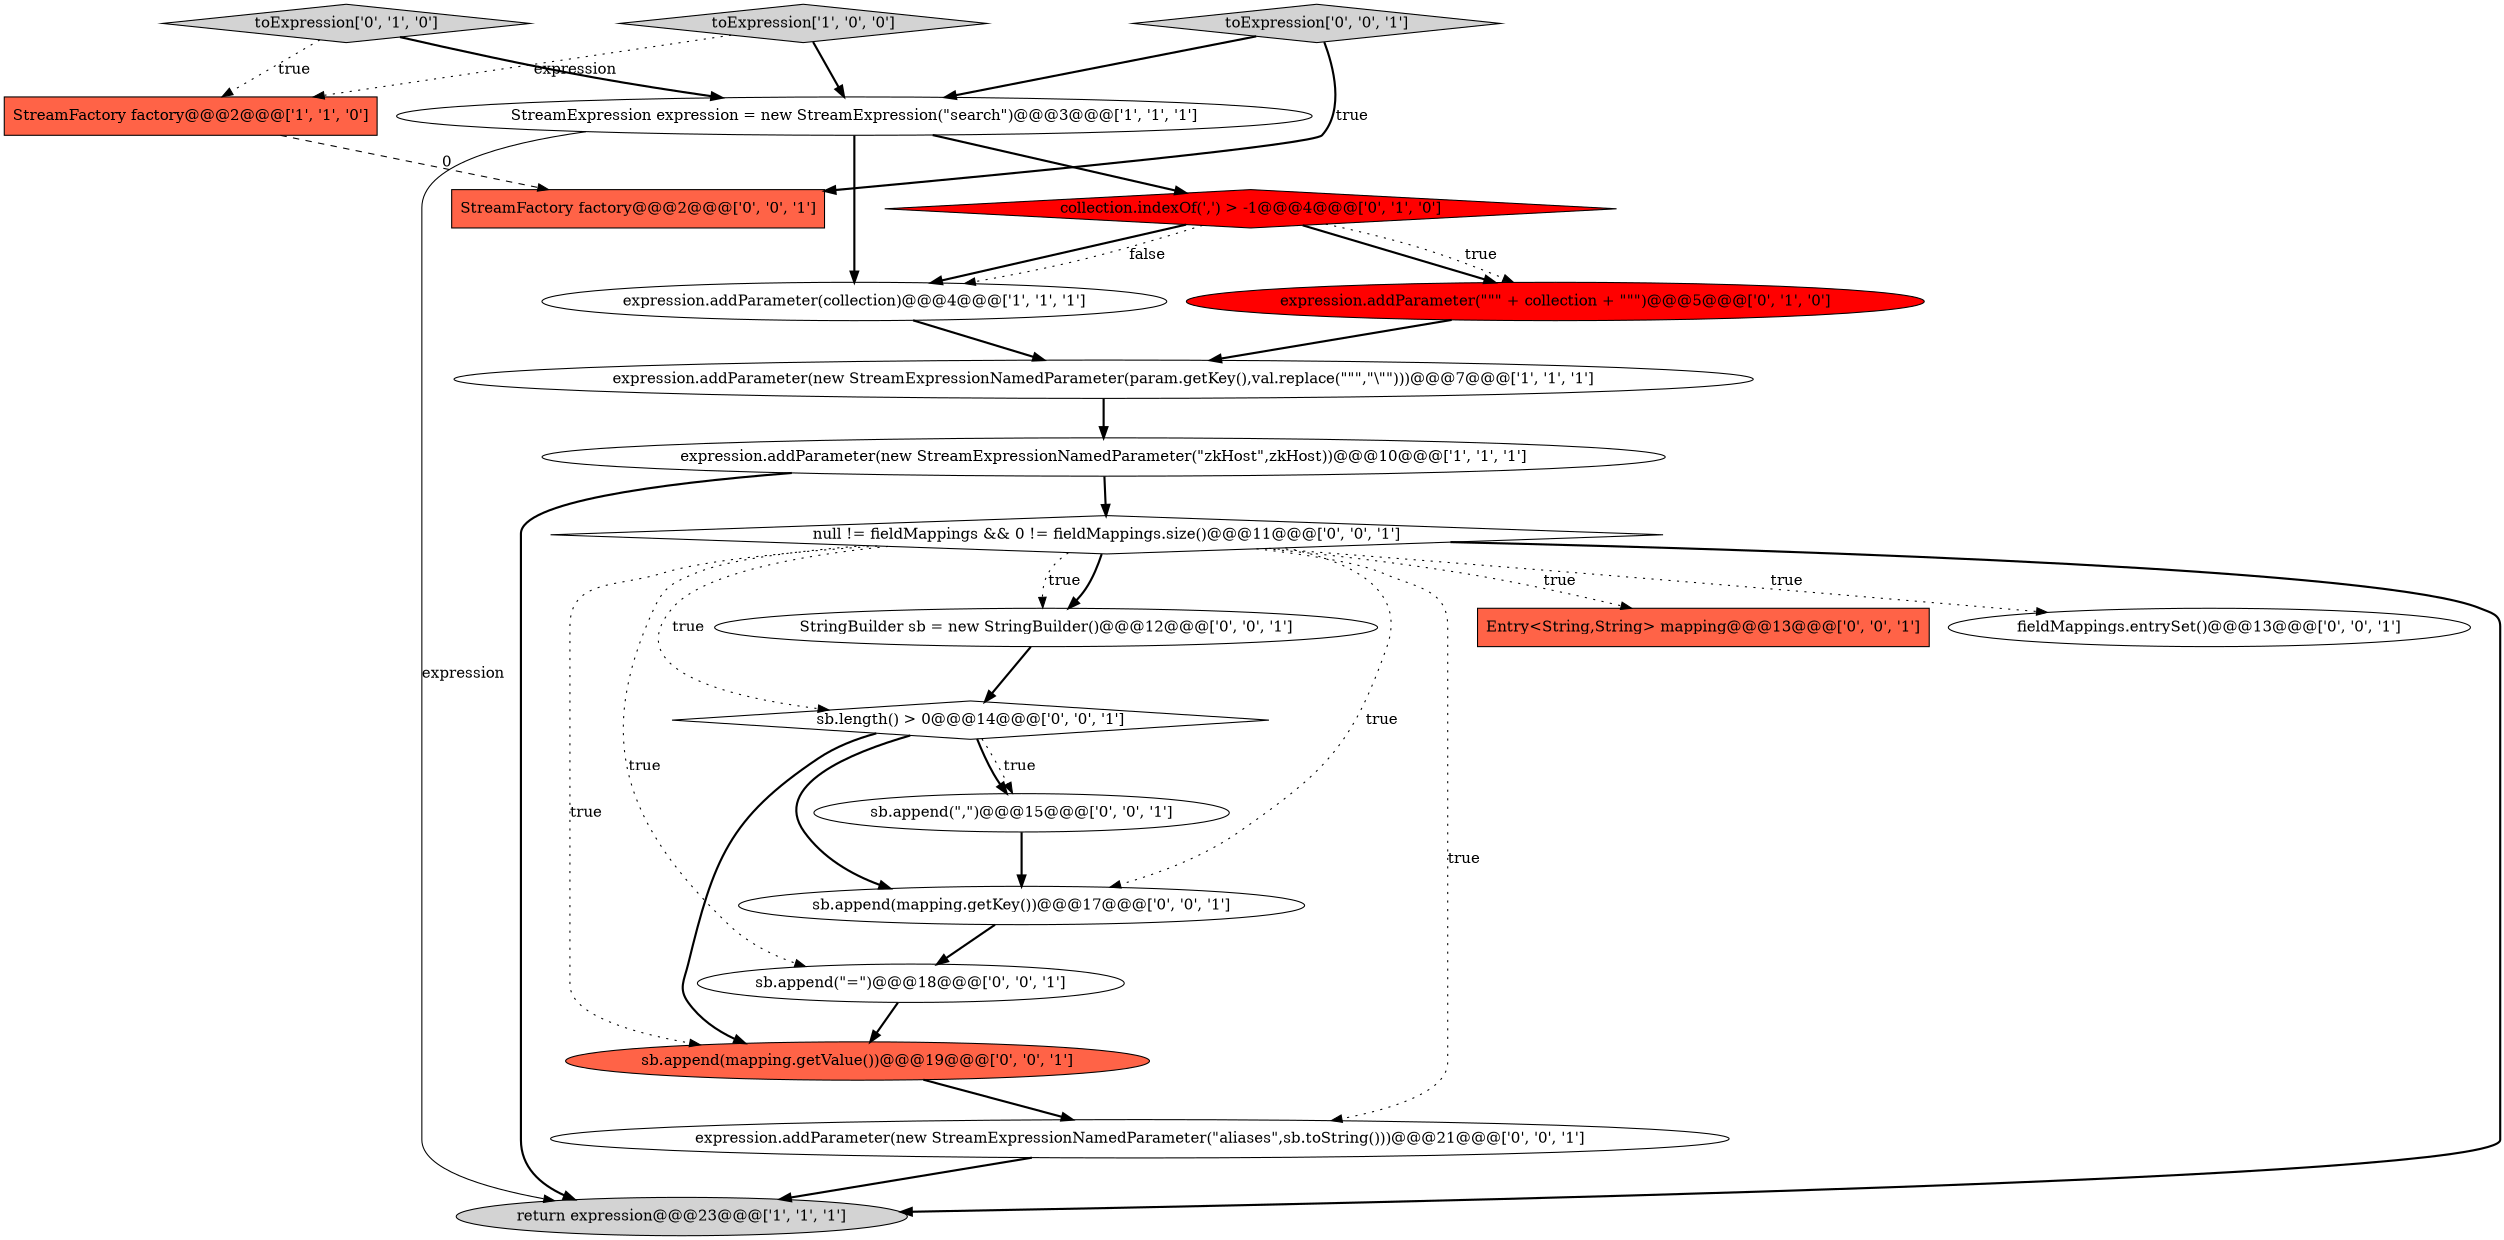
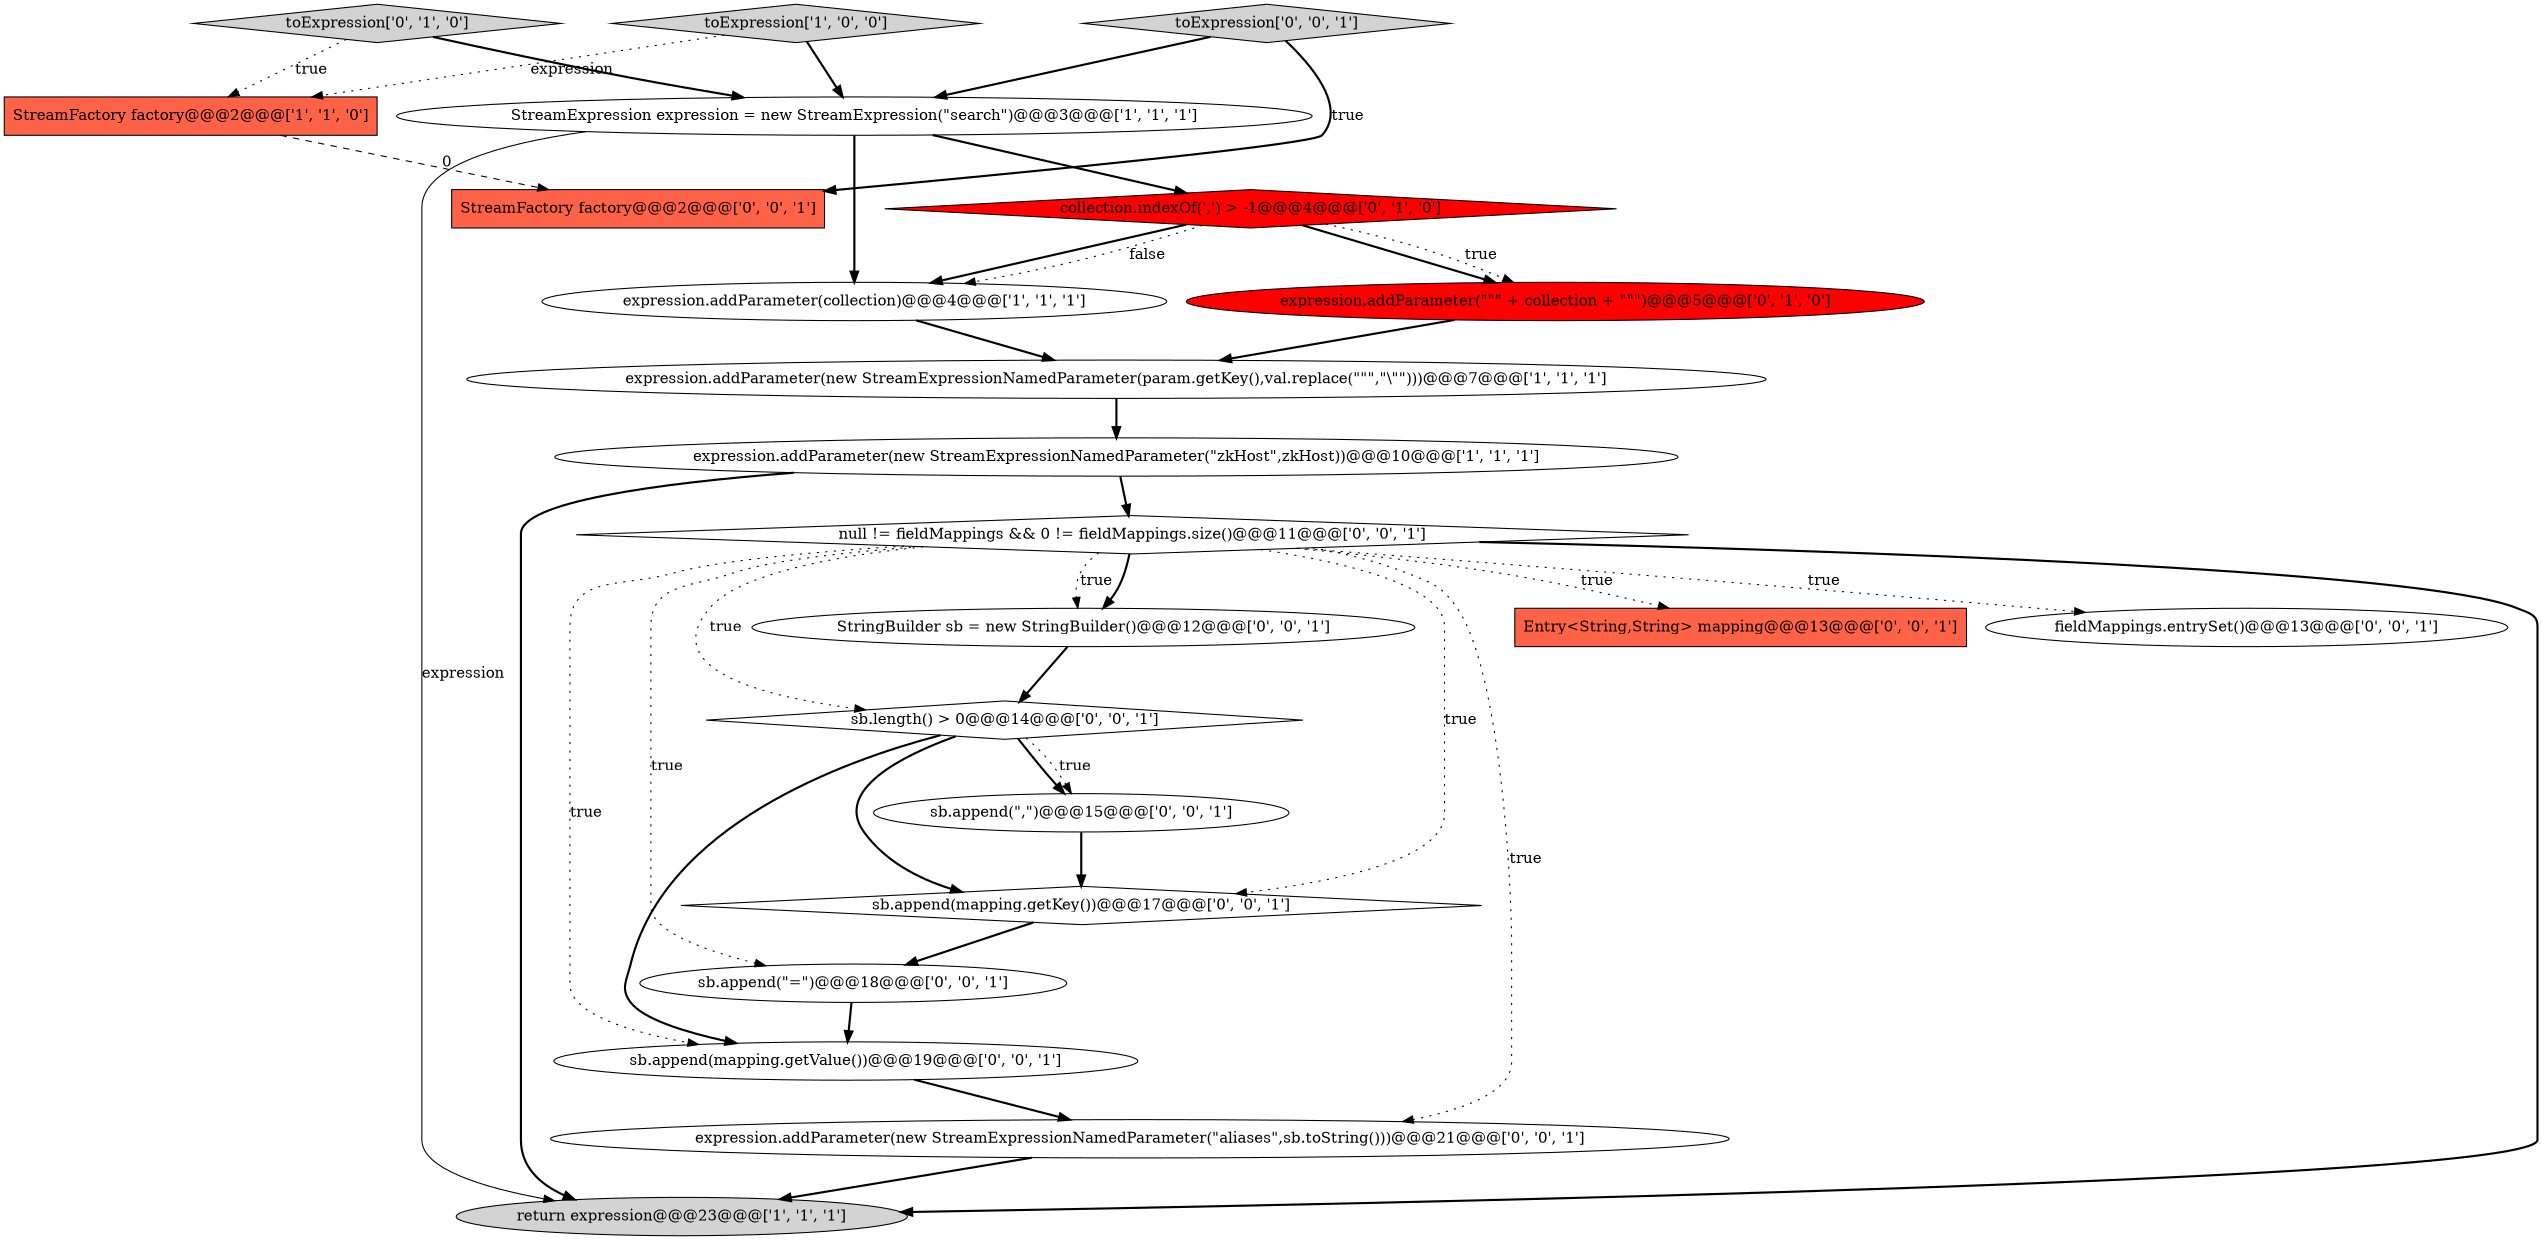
node "sb.append(mapping.getKey())@@@17@@@['0', '0', '1']": shape ellipse -> diamond
node "sb.append(mapping.getValue())@@@19@@@['0', '0', '1']": fillcolor tomato -> white
